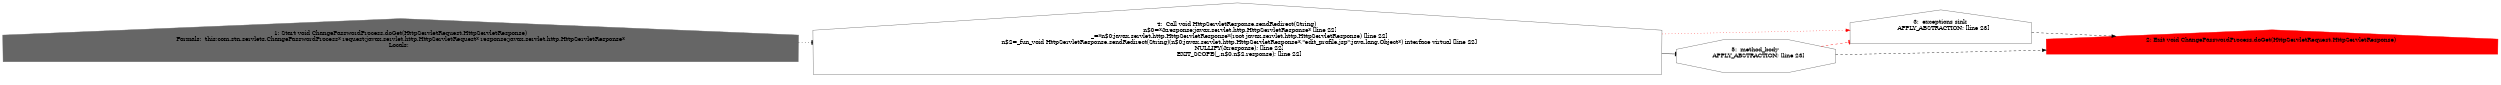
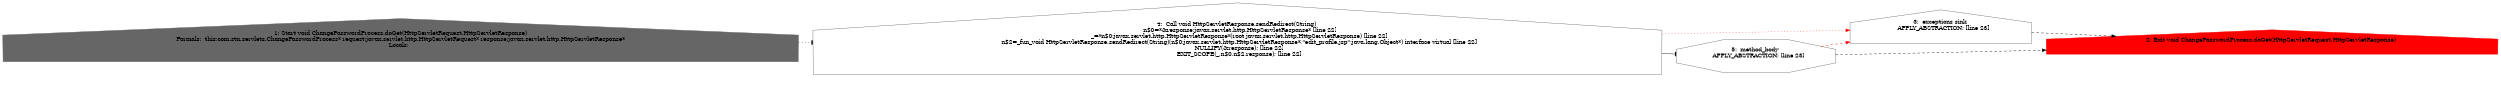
edge "5:  method_body APPLY_ABSTRACTION; [line 23]" -> "3:  exceptions sink APPLY_ABSTRACTION; [line 23]": arrowhead tee -> normal
